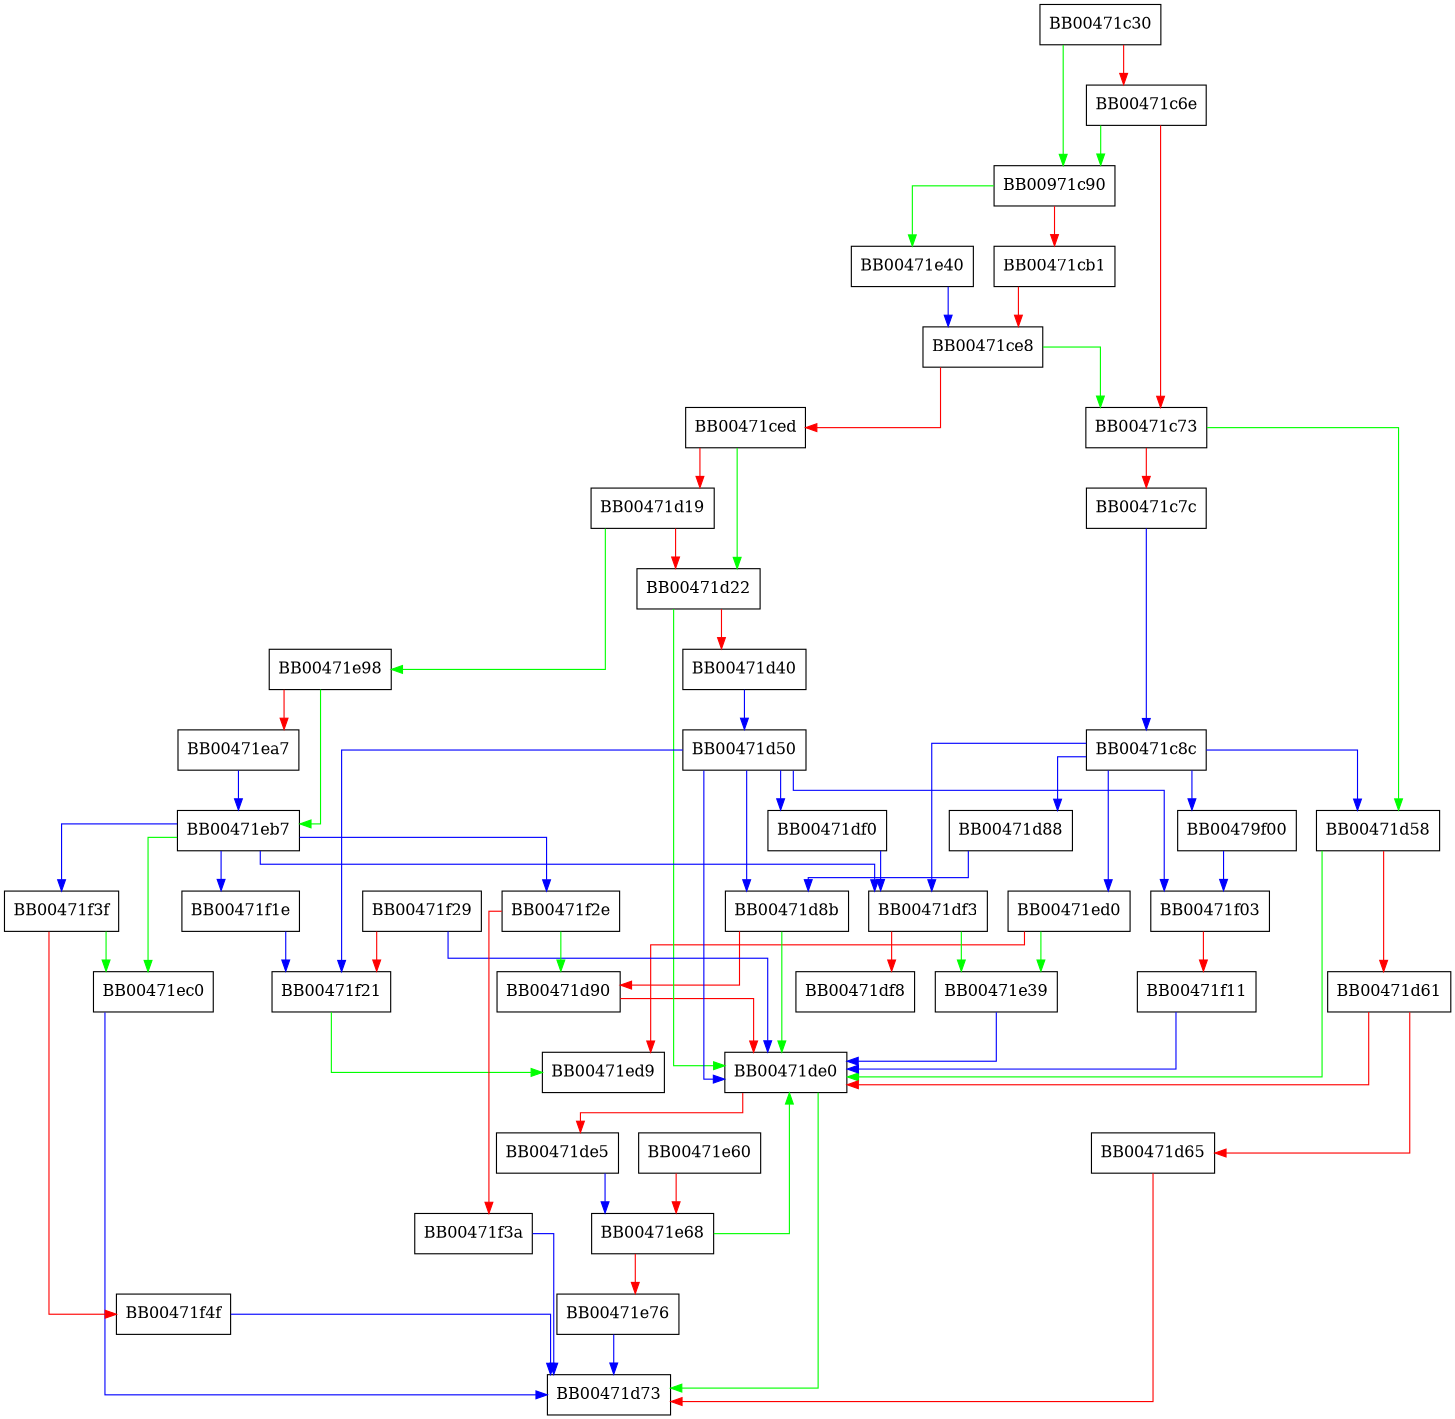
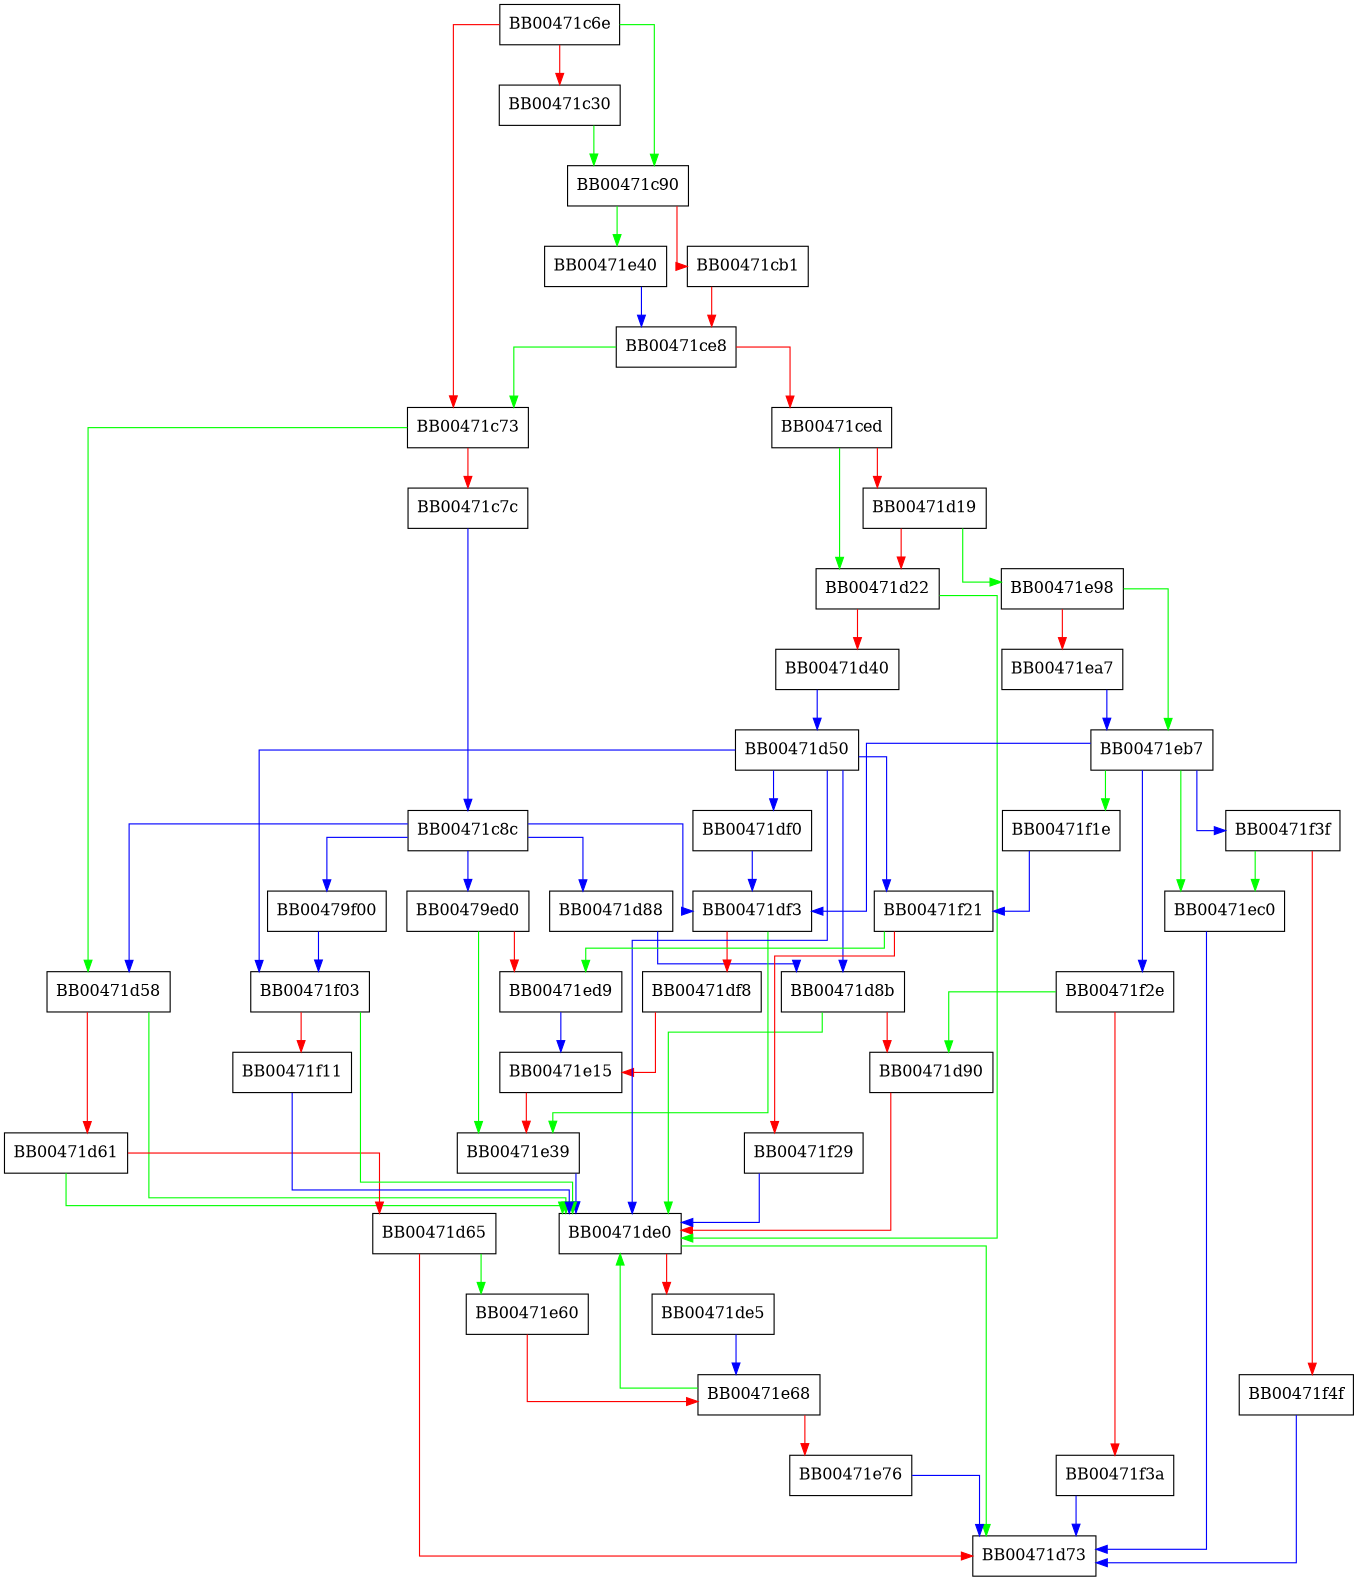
edge "BB00471c30" -> "BB00471c6e": reversed
node "BB00971c90": label "BB00971c90" -> "BB00471c90"
edge "BB00471eb7" -> "BB00471f1e": color blue -> green
node "BB00471ed0": label "BB00471ed0" -> "BB00479ed0"
edge "BB00471f29" -> "BB00471f21": reversed
node "BB00471e15": added
edge "BB00471d61" -> "BB00471de0": color red -> green
edge "BB00471f03" -> "BB00471de0": added
edge "BB00471d65" -> "BB00471e60": added
